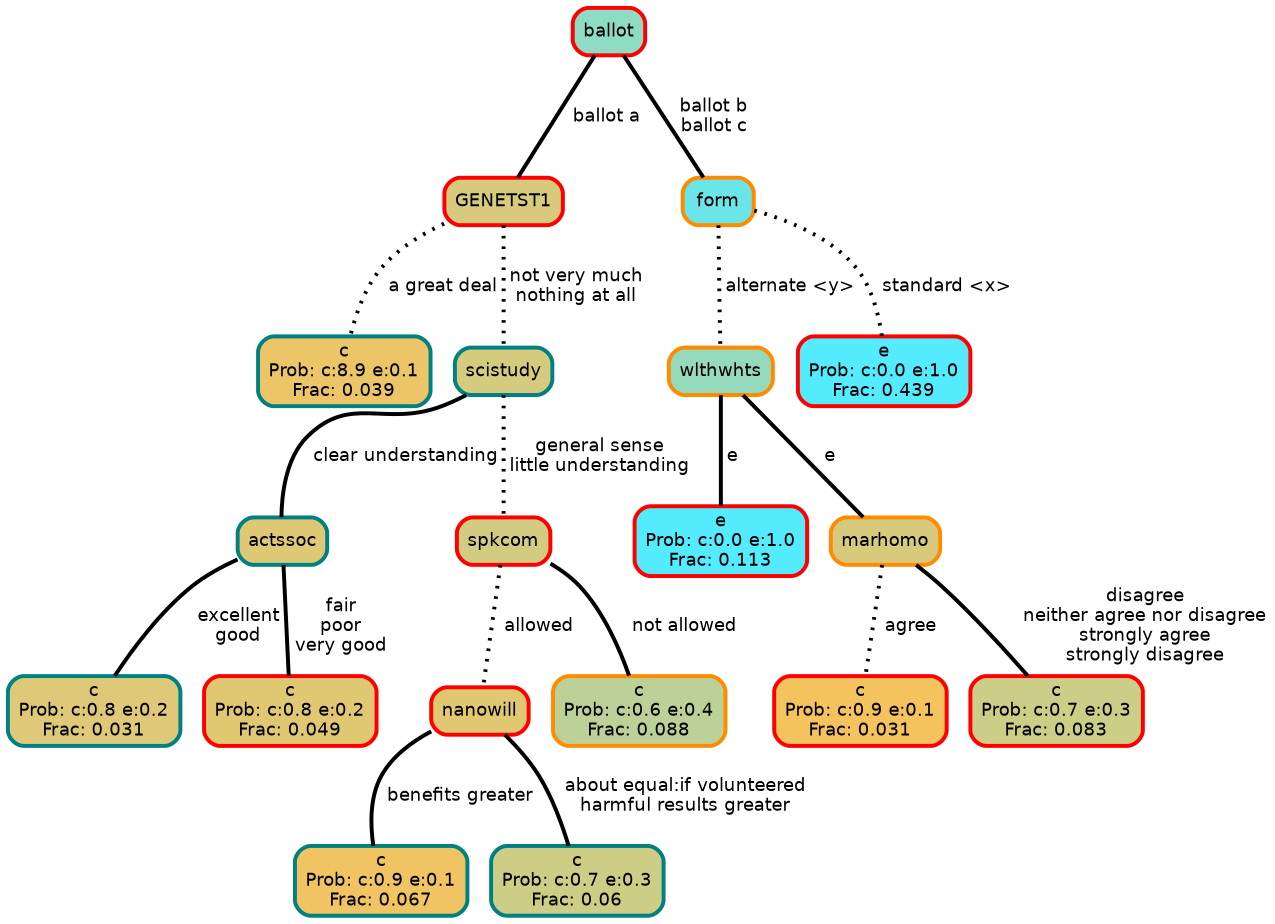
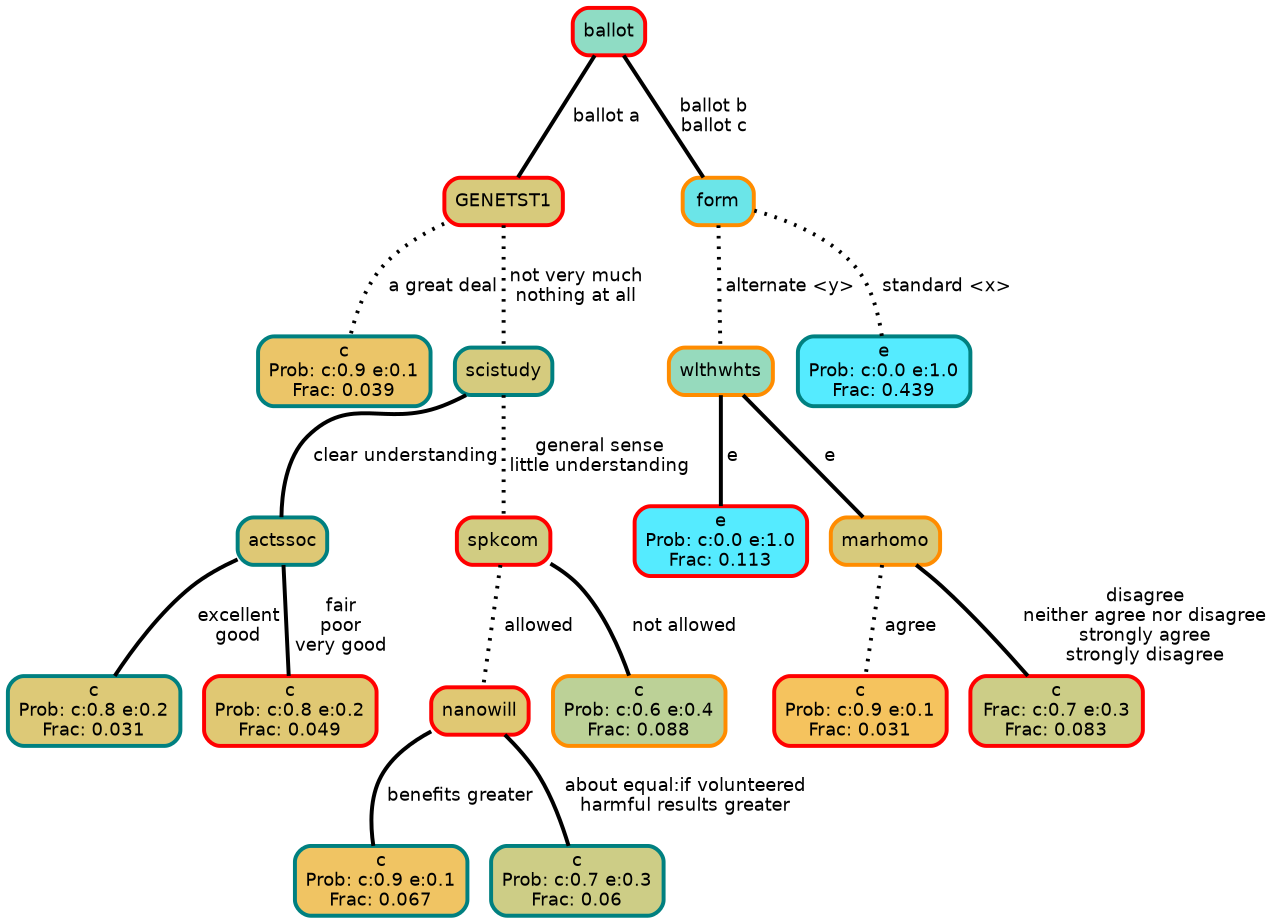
node "c Prob: c:8.9 e:0.1 Frac: 0.039": label "c Prob: c:8.9 e:0.1 Frac: 0.039" -> "c Prob: c:0.9 e:0.1 Frac: 0.039"
node "e Prob: c:0.0 e:1.0 Frac: 0.439": color red -> teal
node "c Prob: c:0.7 e:0.3 Frac: 0.083": label "c Prob: c:0.7 e:0.3 Frac: 0.083" -> "c Frac: c:0.7 e:0.3 Frac: 0.083"
